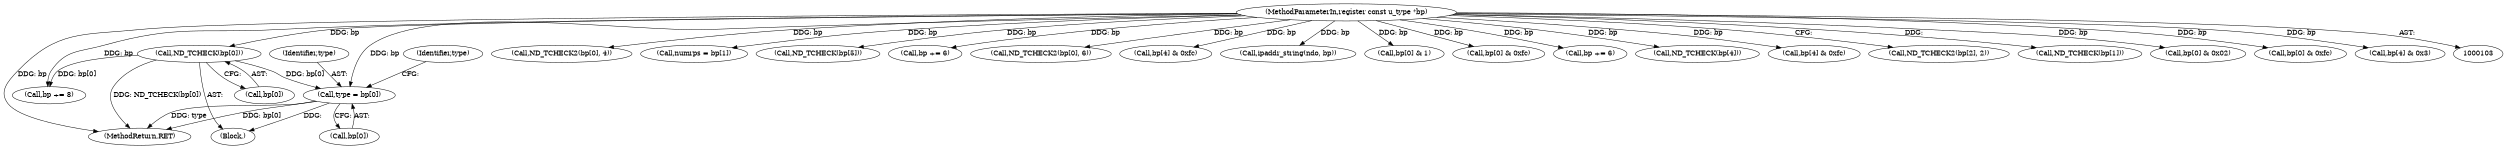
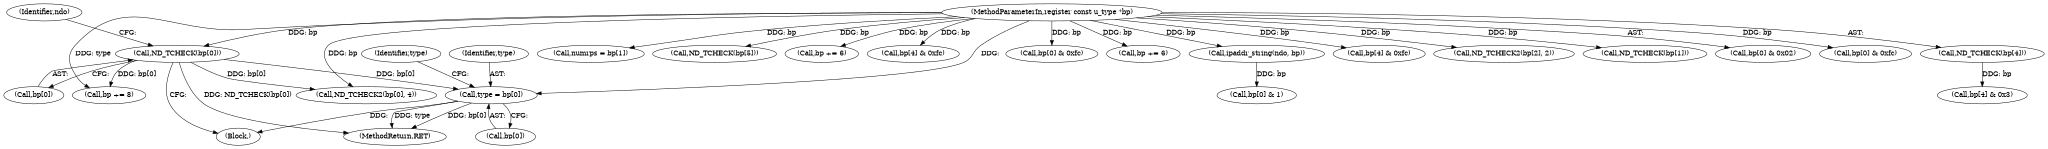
node "(Identifier,ndo)": added
edge "(MethodParameterIn,register const u_type *bp)" -> "(MethodReturn,RET)": removed, label "DDG: bp"
edge "(MethodParameterIn,register const u_type *bp)" -> "(Call,bp[4] & 0x3)": now "(Call,ND_TCHECK(bp[4]))" -> "(Call,bp[4] & 0x3)"
edge "(MethodParameterIn,register const u_type *bp)" -> "(Call,bp[0] & 1)": now "(Call,ipaddr_string(ndo, bp))" -> "(Call,bp[0] & 1)"
edge "(MethodParameterIn,register const u_type *bp)" -> "(Call,ND_TCHECK(bp[4]))": label "DDG: bp" -> "AST: "
edge "(MethodParameterIn,register const u_type *bp)" -> "(Call,ND_TCHECK2(bp[2], 2))": label "CFG: " -> "DDG: bp"
edge "(MethodParameterIn,register const u_type *bp)" -> "(Call,ND_TCHECK(bp[1]))": label "DDG: " -> "DDG: bp"
edge "(MethodParameterIn,register const u_type *bp)" -> "(Call,bp[0] & 0x02)": label "DDG: bp" -> "AST: "
edge "(MethodParameterIn,register const u_type *bp)" -> "(Call,bp += 8)": label "DDG: bp" -> "DDG: type"
edge "(MethodParameterIn,register const u_type *bp)" -> "(Call,type = bp[0])": label "DDG: bp" -> "DDG: "
node "(Call,ND_TCHECK2(bp[0], 6))": removed
node "1000103": removed
edge "(Call,ND_TCHECK(bp[0]))" -> "(Call,ND_TCHECK2(bp[0], 4))": added, label "DDG: bp[0]"
edge "(Call,ND_TCHECK(bp[0]))" -> "(Block,)": label "AST: " -> "CFG: "
